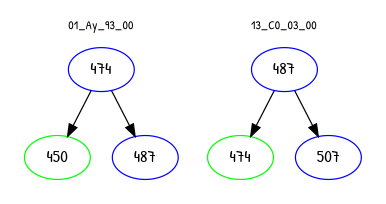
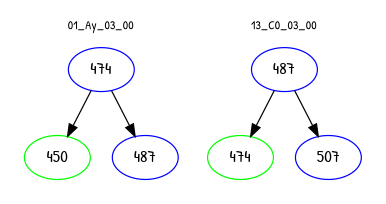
cluster "01_Ay_93_00": label "01_Ay_93_00" -> "01_Ay_03_00"
